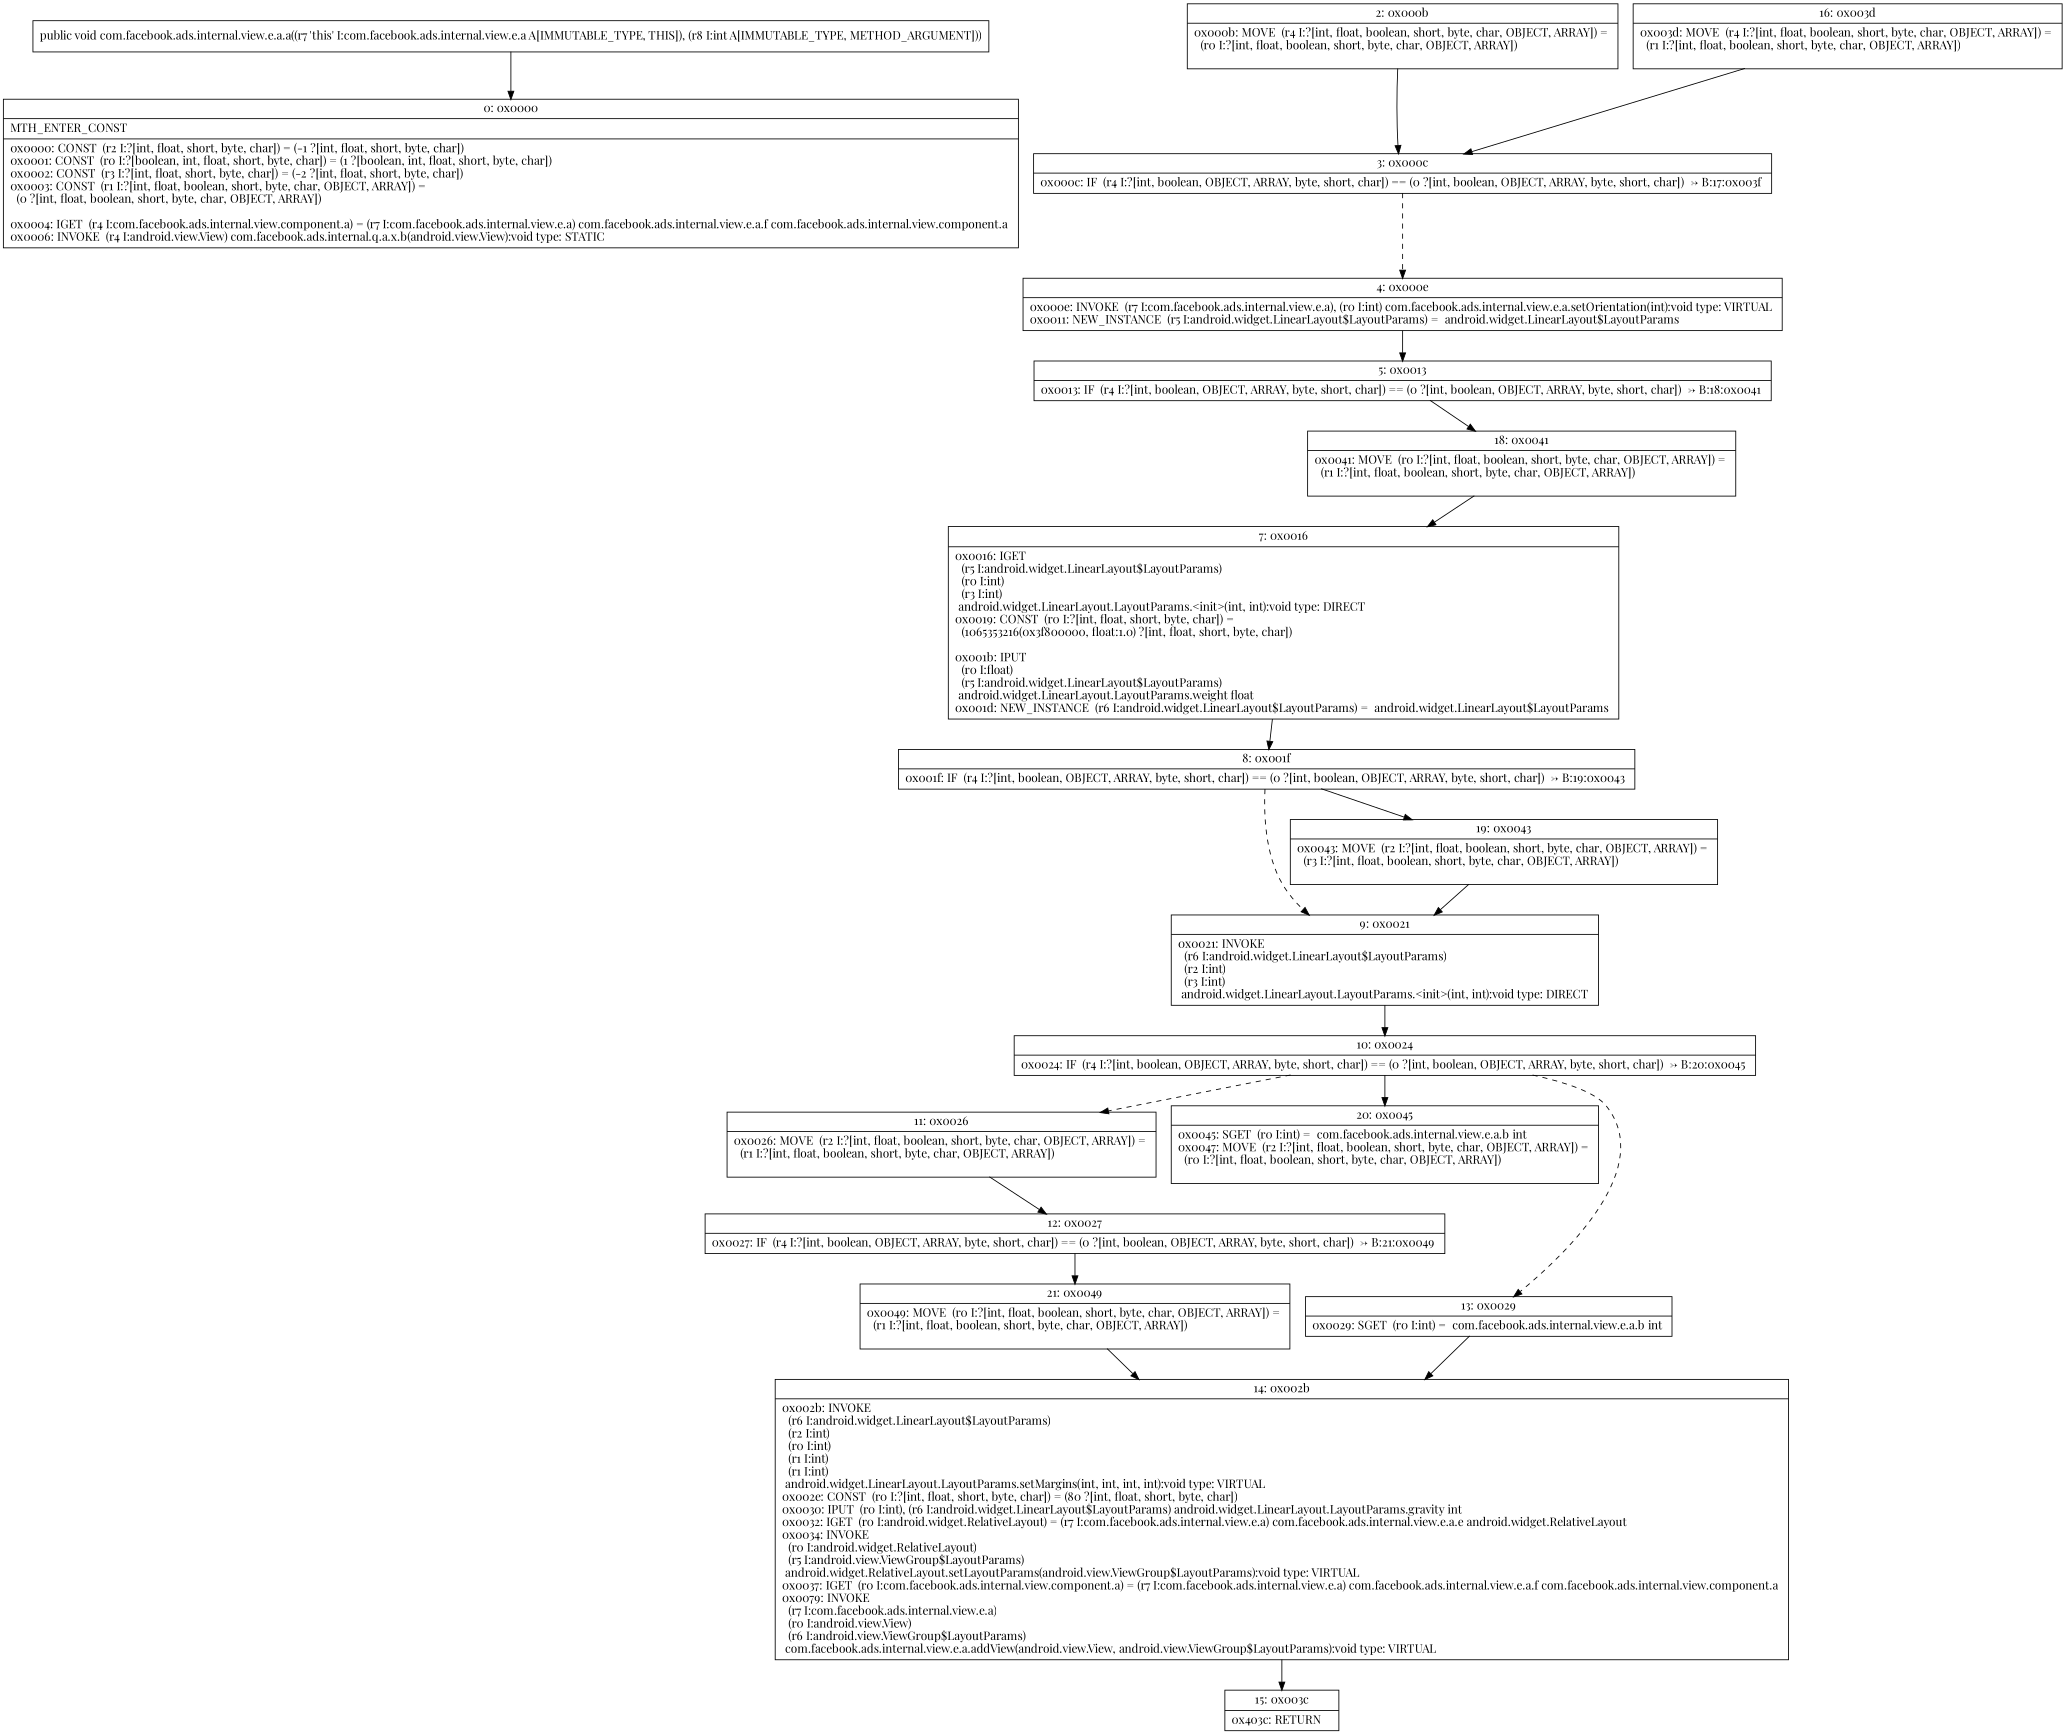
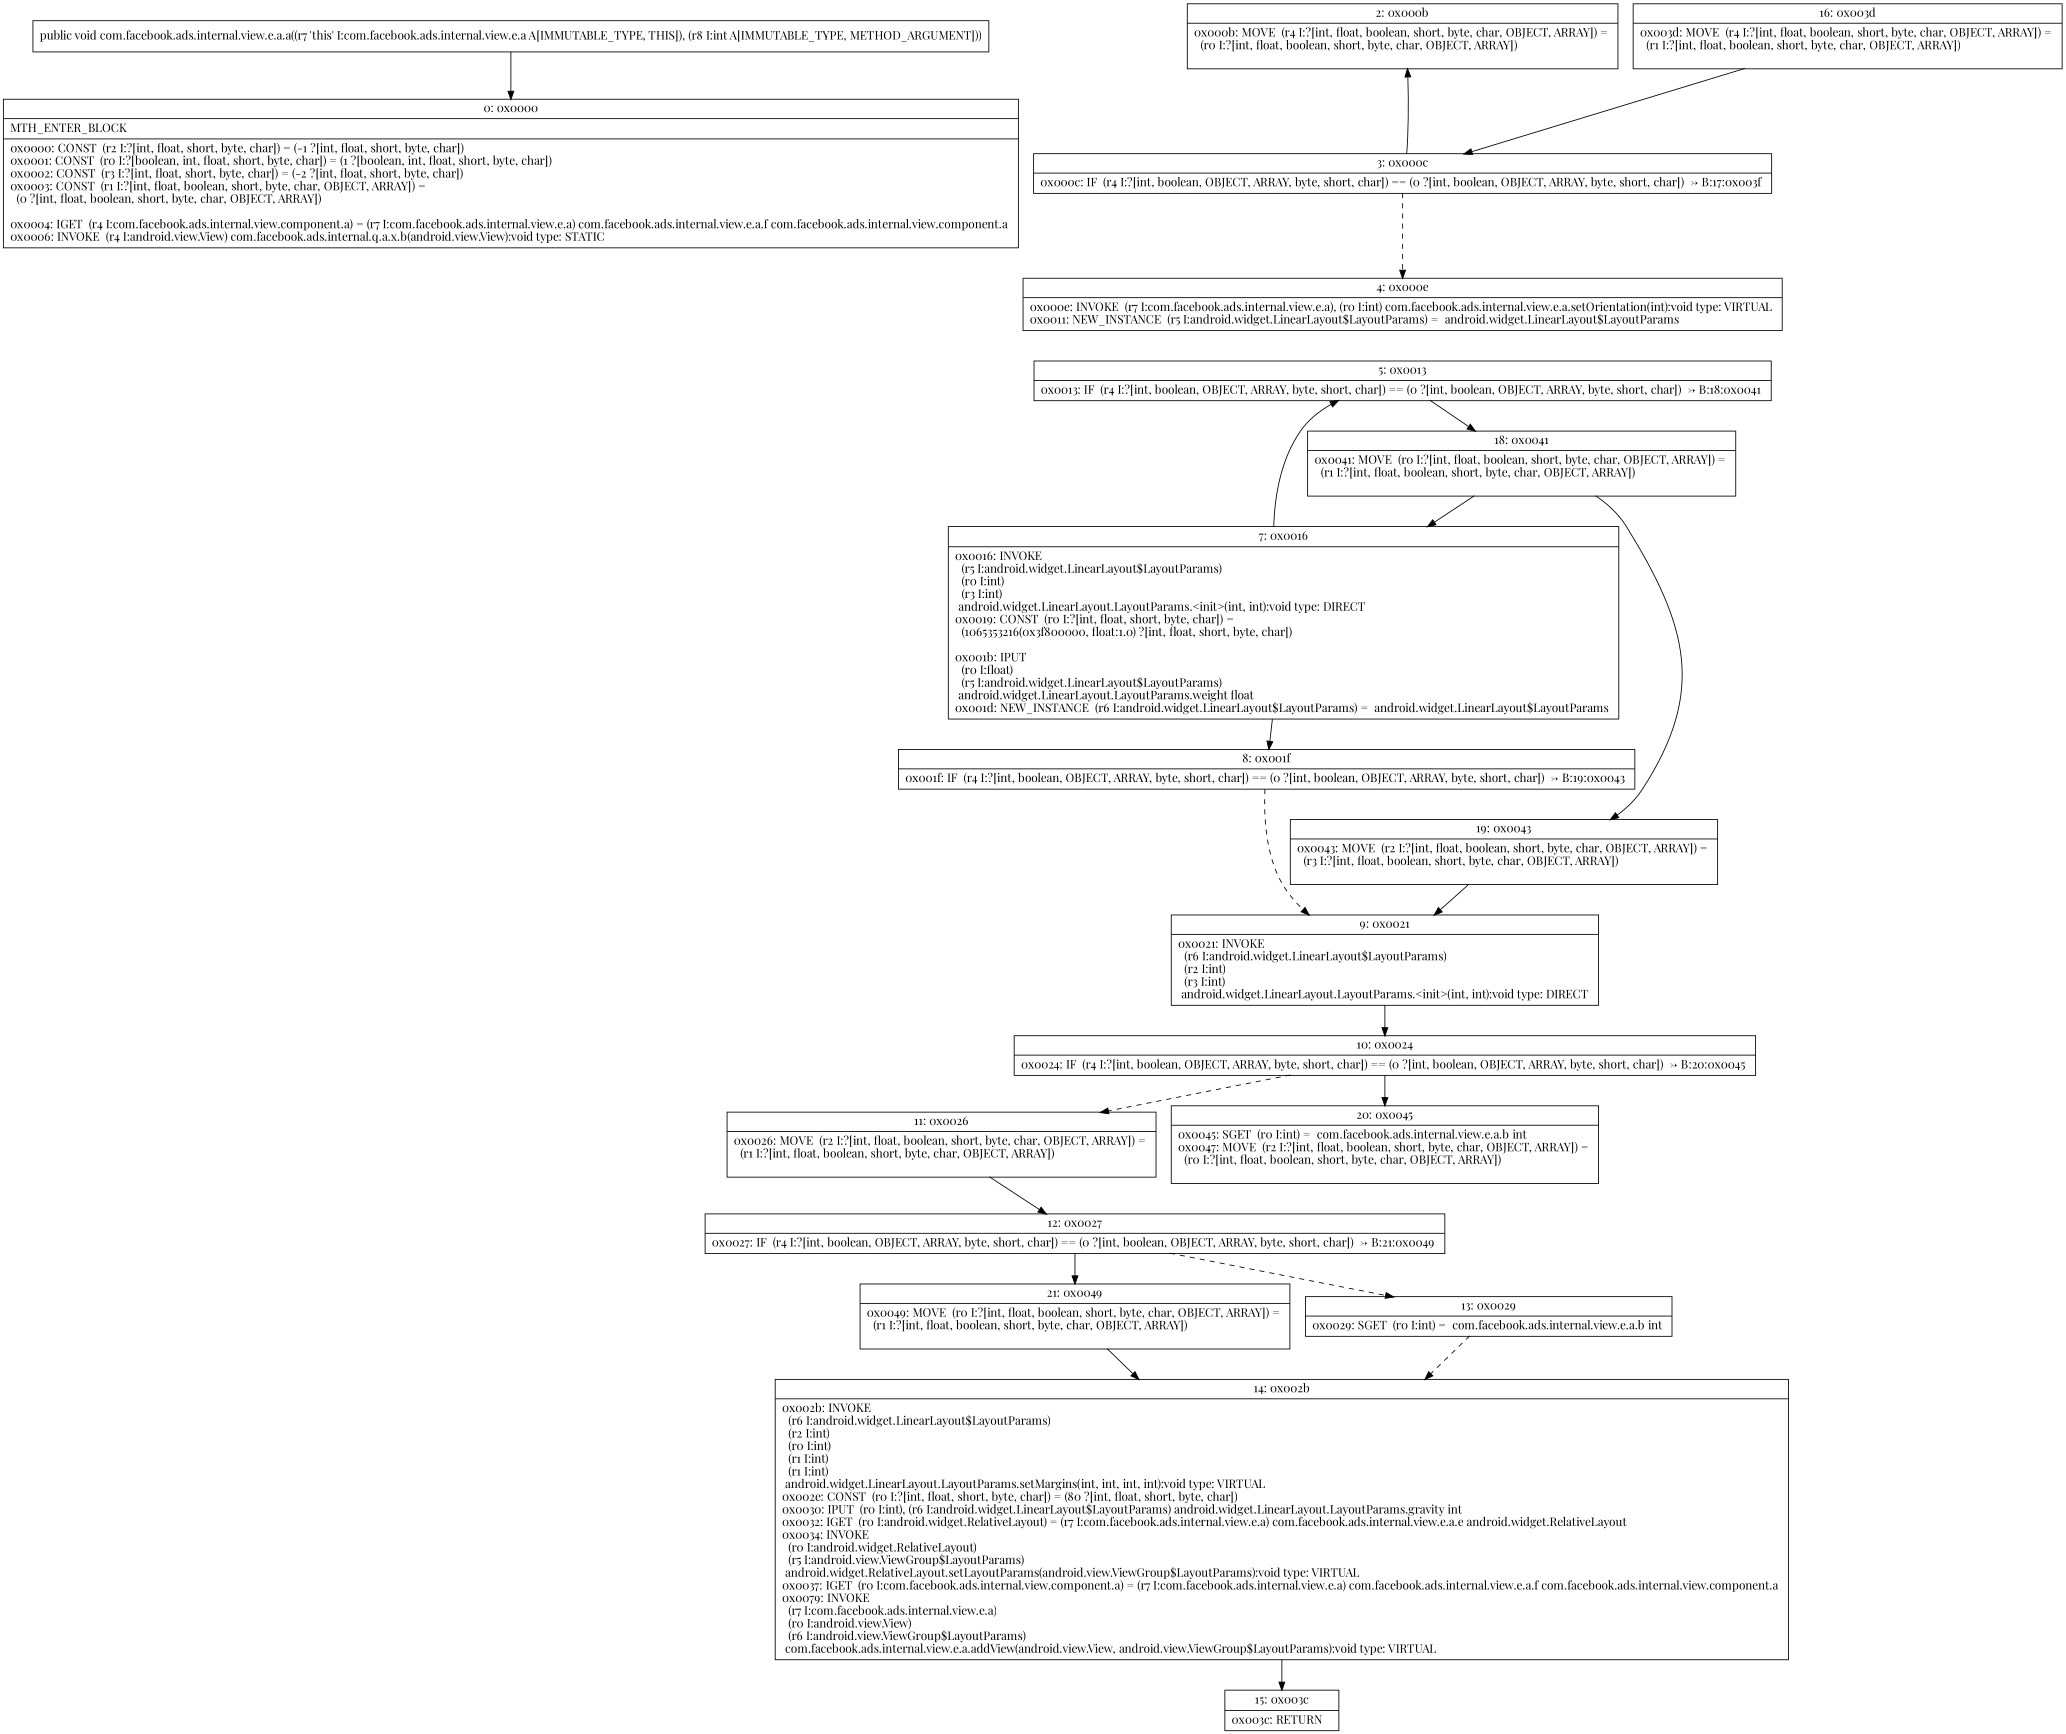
edge "2: 0x000b" -> "3: 0x000c": reversed
node "0: 0x0000": text "MTH_ENTER_CONST" -> "MTH_ENTER_BLOCK"
edge "4: 0x000e" -> "5: 0x0013": now "7: 0x0016" -> "5: 0x0013"
node "7: 0x0016": text "0x0016: IGET" -> "0x0016: INVOKE"
edge "8: 0x001f" -> "19: 0x0043": now "18: 0x0041" -> "19: 0x0043"
edge "10: 0x0024" -> "13: 0x0029": now "12: 0x0027" -> "13: 0x0029"
edge "13: 0x0029" -> "14: 0x002b": style solid -> dashed
node "15: 0x003c": text "0x403c: RETURN" -> "0x003c: RETURN"
